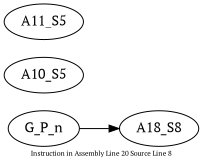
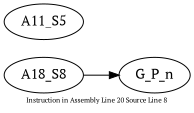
node "A10_S5": removed
edge "G_P_n" -> "A18_S8": reversed
